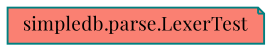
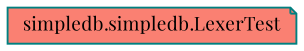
node "simpledb.parse.LexerTest": label "simpledb.parse.LexerTest" -> "simpledb.simpledb.LexerTest"
